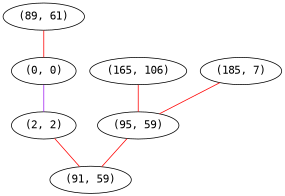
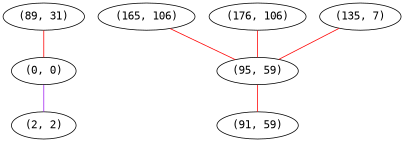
node "(89, 61)": label "(89, 61)" -> "(89, 31)"
node "(176, 106)": added
node "(185, 7)": label "(185, 7)" -> "(135, 7)"
edge "(2, 2)" -- "(91, 59)": removed
